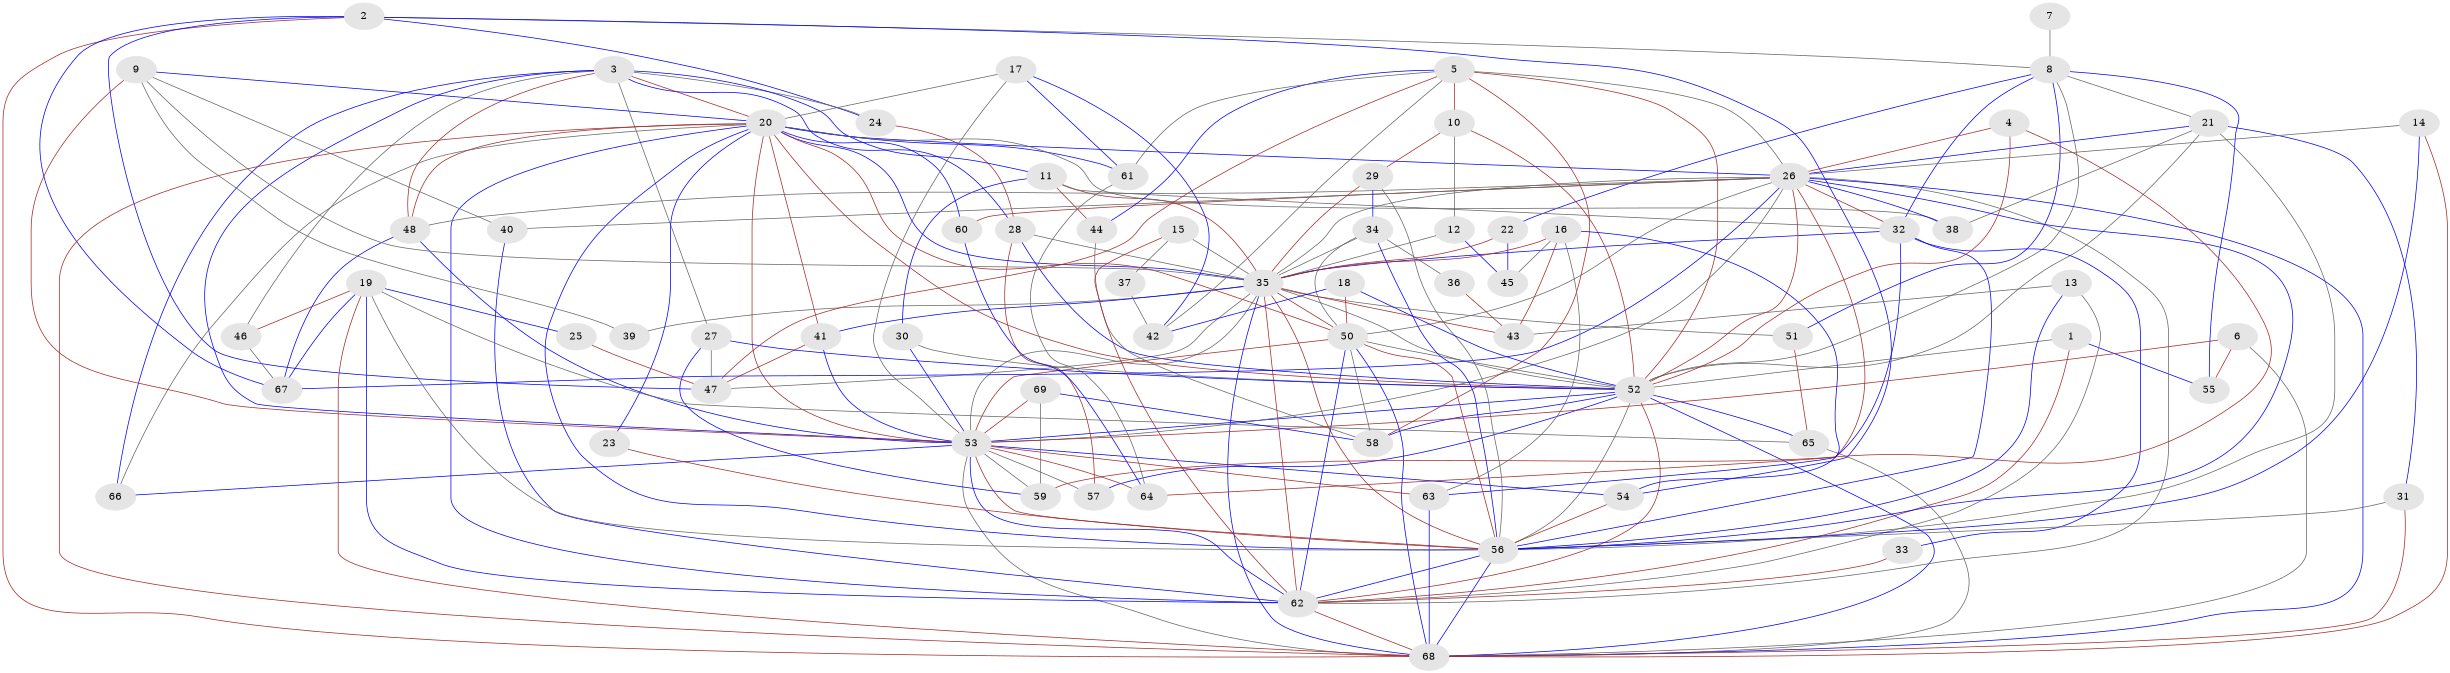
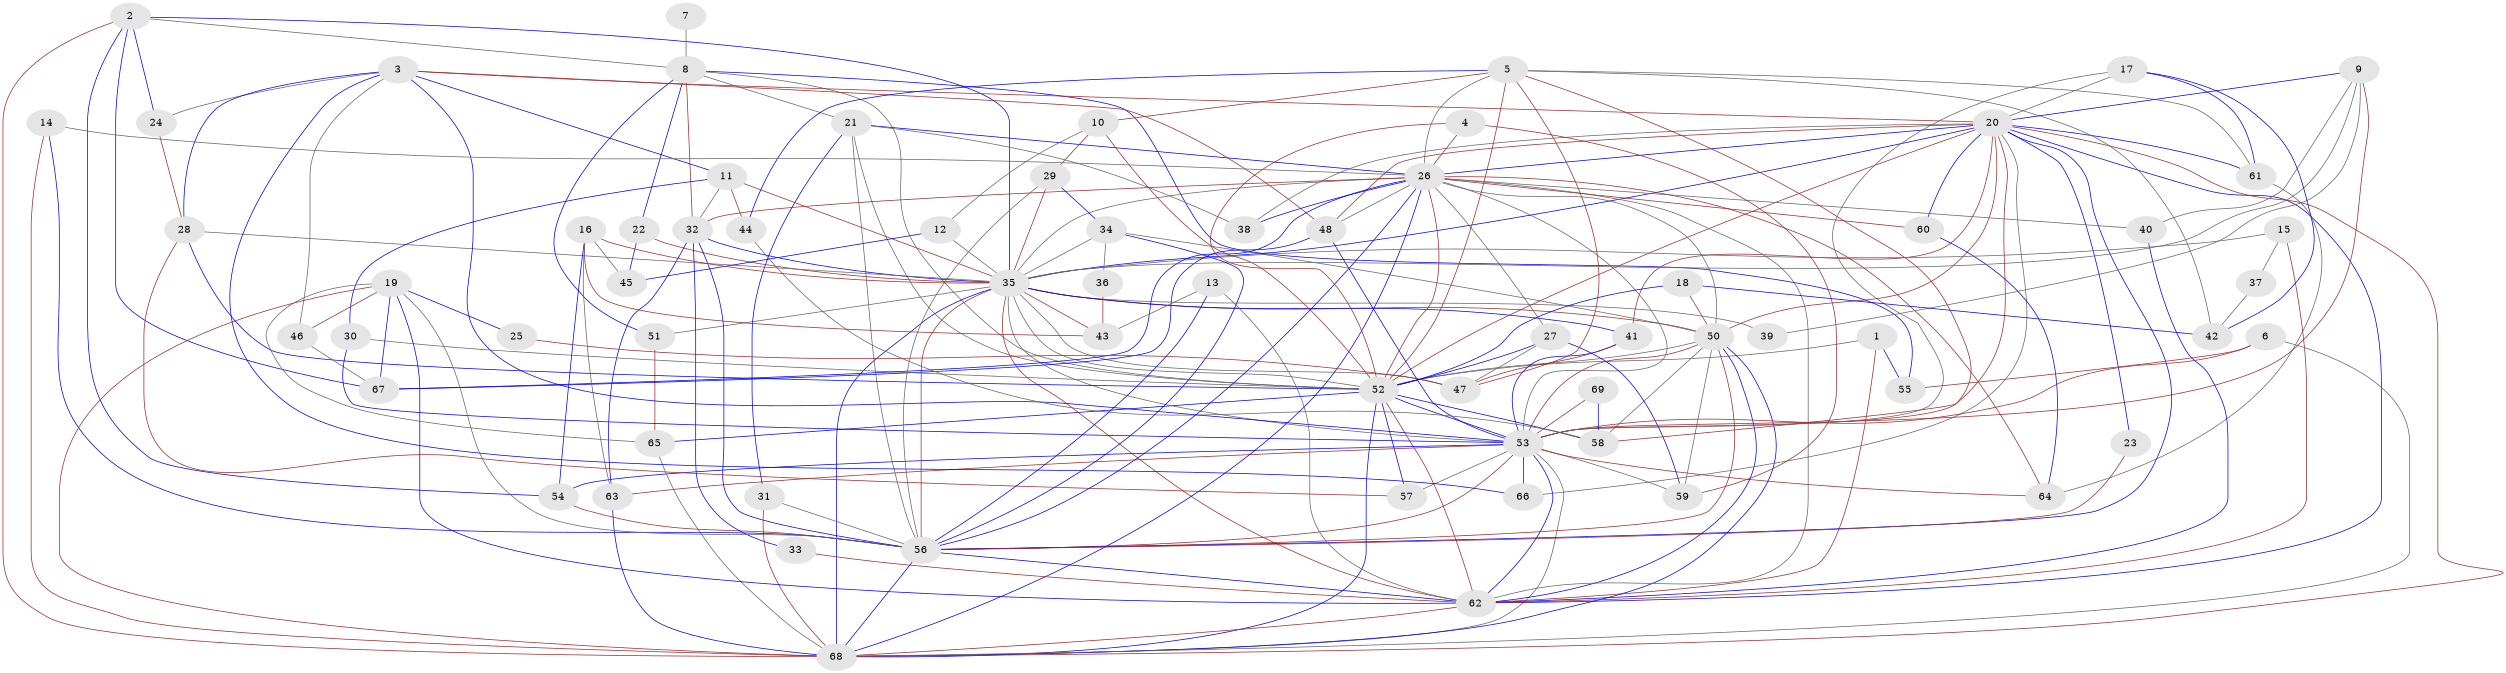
edge "8" -- "32": color blue -> brown
edge "3" -- "27": now "26" -- "27"
edge "2" -- "47": now "2" -- "35"
edge "69" -- "59": now "50" -- "59"
edge "52" -- "56": removed
